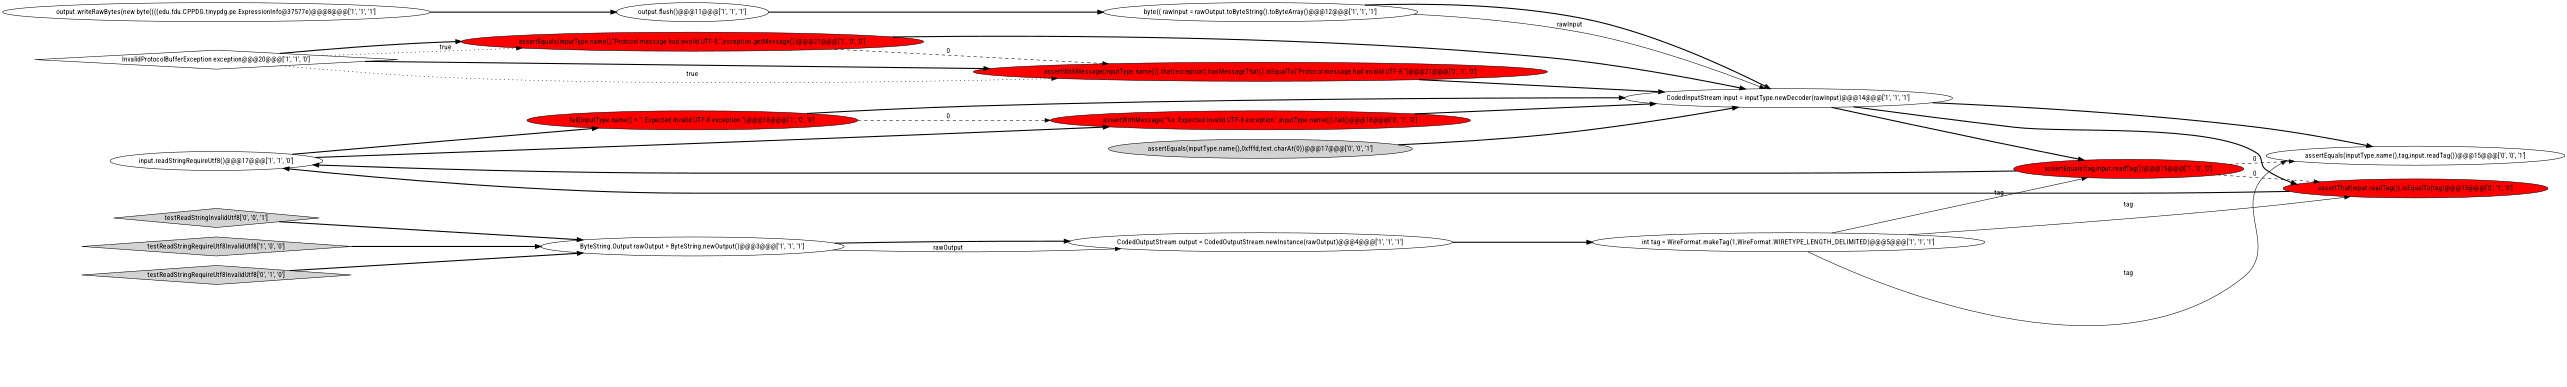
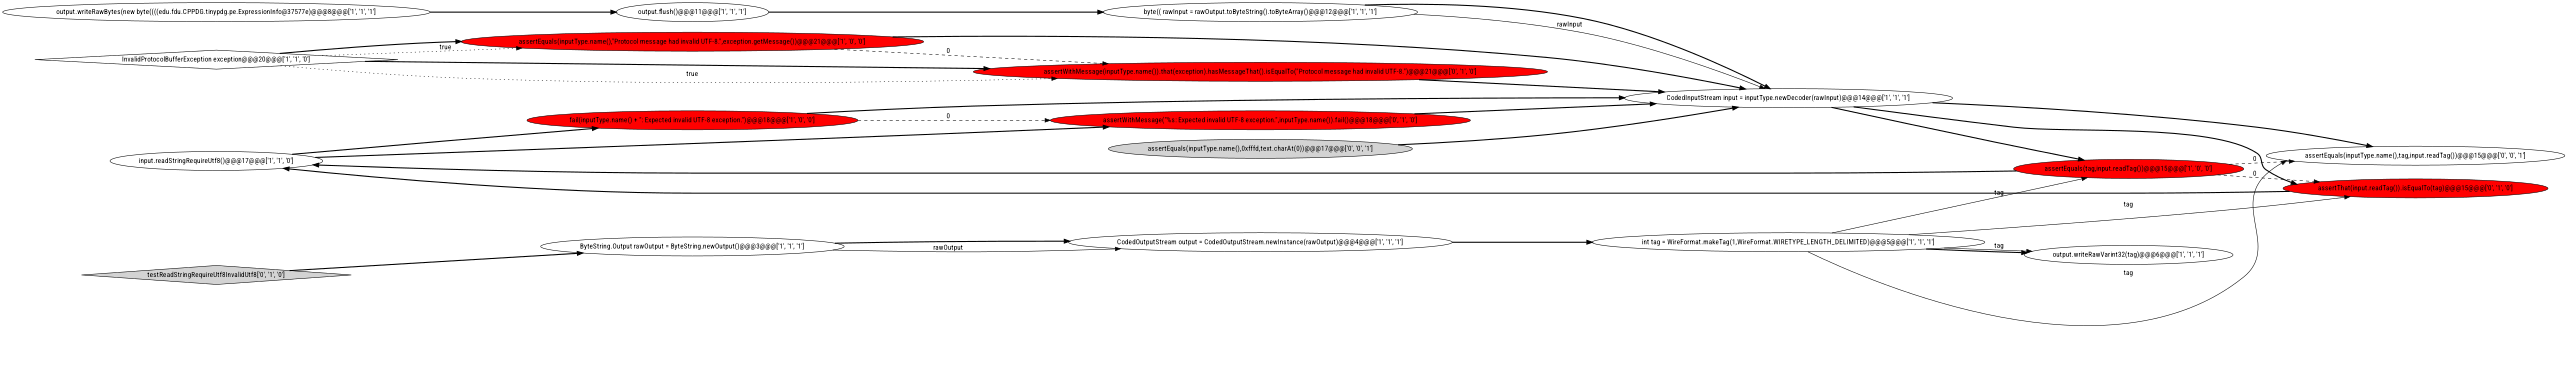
node "testReadStringInvalidUtf8['0', '0', '1']": removed
node "testReadStringRequireUtf8InvalidUtf8['1', '0', '0']": removed
node "output.writeRawVarint32(tag)@@@6@@@['1', '1', '1']": added
